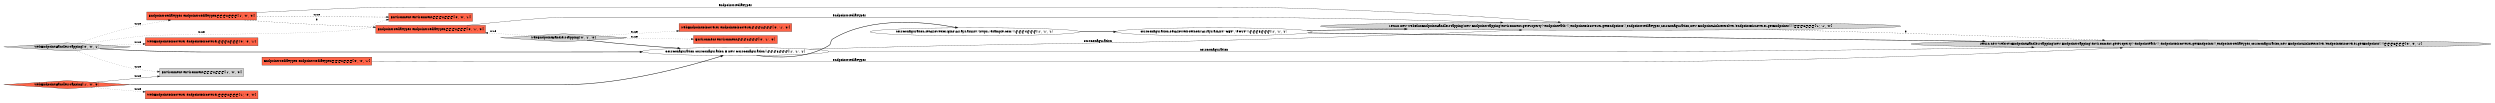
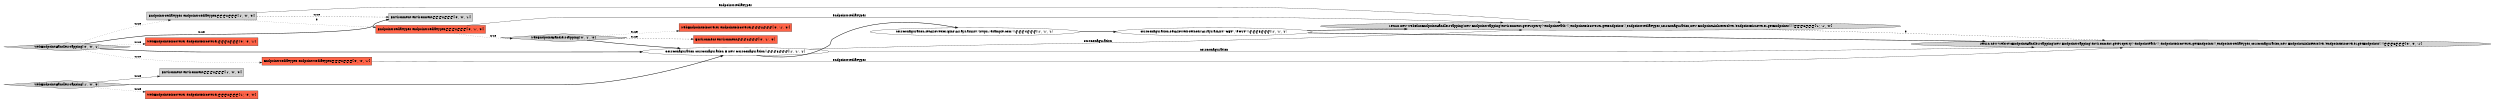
node "EndpointMediaTypes endpointMediaTypes@@@2@@@['1', '0', '0']": fillcolor tomato -> lightgray
node "Environment environment@@@2@@@['0', '0', '1']": fillcolor tomato -> lightgray
edge "EndpointMediaTypes endpointMediaTypes@@@2@@@['1', '0', '0']" -> "EndpointMediaTypes endpointMediaTypes@@@2@@@['0', '1', '0']": style dashed -> dotted
edge "webEndpointHandlerMapping['0', '0', '1']" -> "Environment environment@@@2@@@['0', '0', '1']": style dotted -> bold
edge "webEndpointHandlerMapping['0', '1', '0']" -> "EndpointMediaTypes endpointMediaTypes@@@2@@@['0', '1', '0']": reversed
edge "webEndpointHandlerMapping['0', '1', '0']" -> "Environment environment@@@2@@@['0', '1', '0']": style dotted -> dashed
edge "webEndpointHandlerMapping['0', '0', '1']" -> "Environment environment@@@2@@@['1', '0', '0']": now "webEndpointHandlerMapping['0', '0', '1']" -> "EndpointMediaTypes endpointMediaTypes@@@2@@@['0', '0', '1']"
node "webEndpointHandlerMapping['1', '0', '0']": fillcolor tomato -> lightgray
